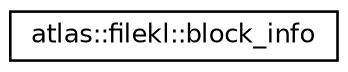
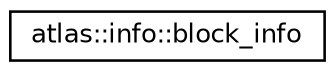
node "atlas::filekl::block_info": label "atlas::filekl::block_info" -> "atlas::info::block_info"
